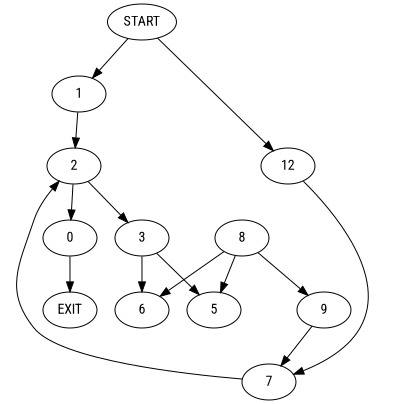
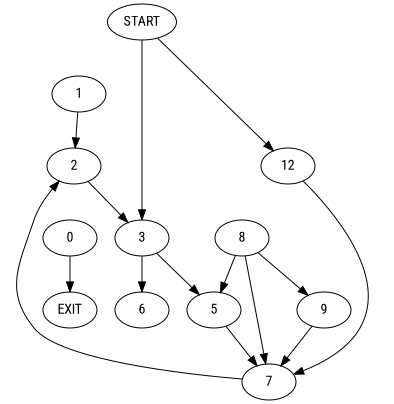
edge "START" -> "1": now "START" -> "3"
edge "2" -> "0": removed
edge "8" -> "6": now "8" -> "7"
edge "5" -> "7": added
